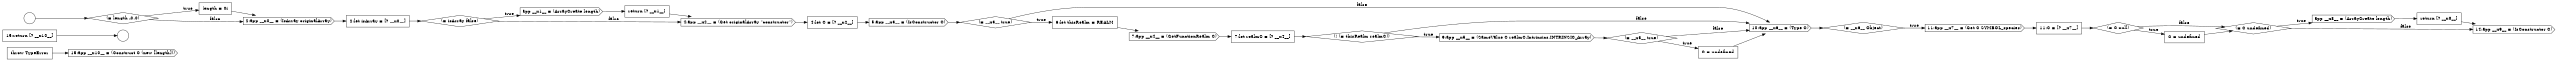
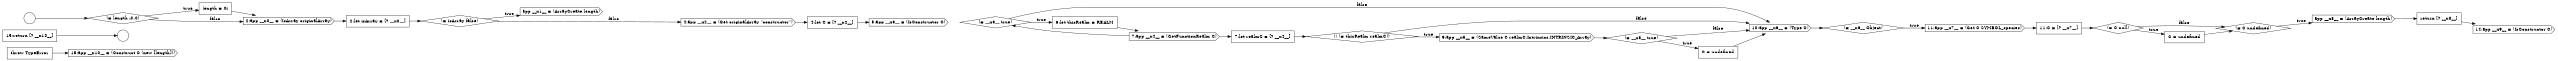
node "return [? __x1__]": removed
edge "5:app __x3__ = (IsConstructor C)" -> "(= __x3__ true)": now "7:app __x4__ = (GetFunctionRealm C)" -> "(= __x3__ true)"
edge "(= C undefined)" -> "14:app __x9__ = (IsConstructor C)": removed, label "false"
